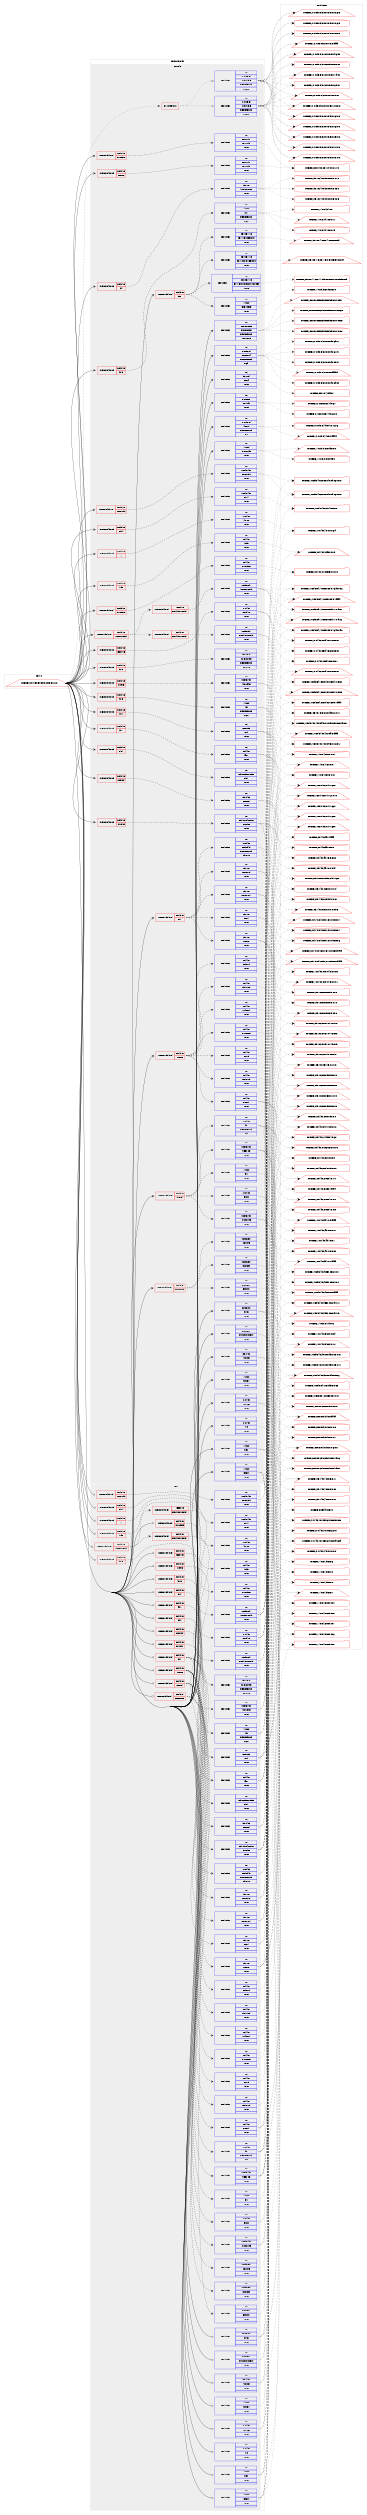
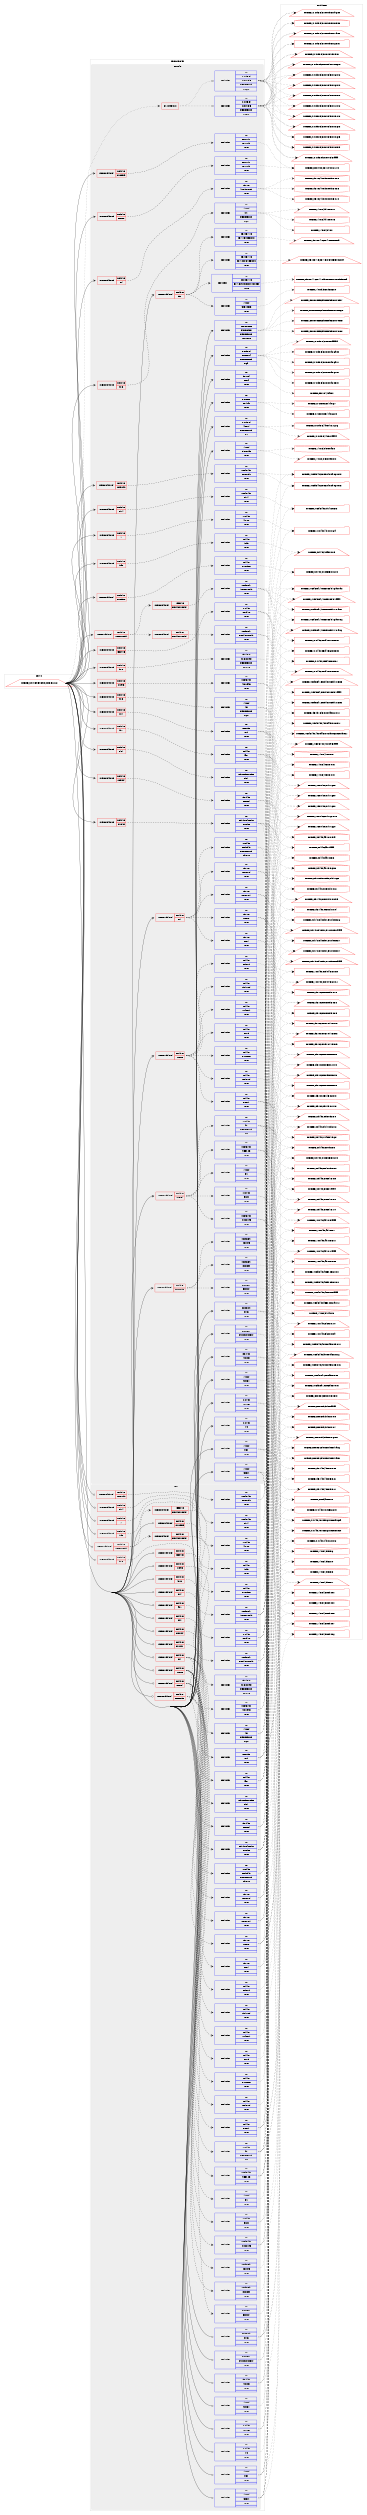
node "portage://virtual/jre-1.8.0-r1": shape cylinder -> folder
node "portage://virtual/jre-11-r1": shape trapezium -> cylinder
node "portage://dev-libs/openssl-1.0.2u": label "portage://dev-libs/openssl-1.0.2u" -> "portage://gui-libs/openssl-1.0.2u"
node "portage://media-libs/freetype-2.9.1-r3": removed
